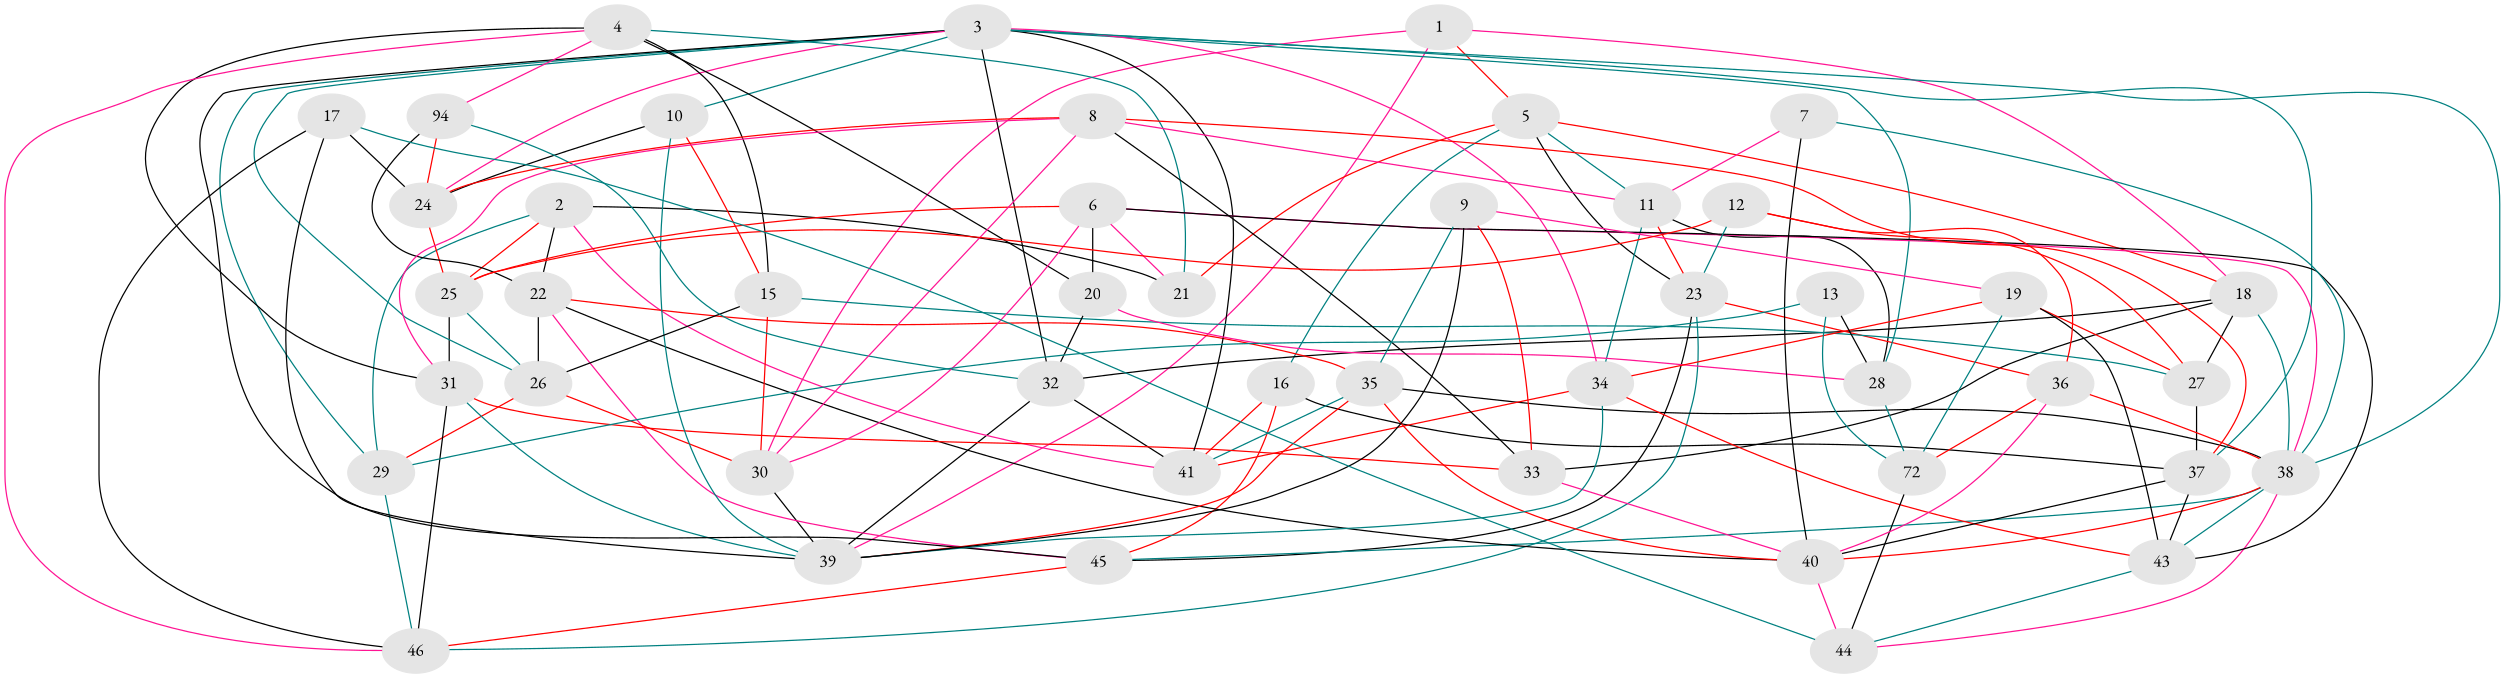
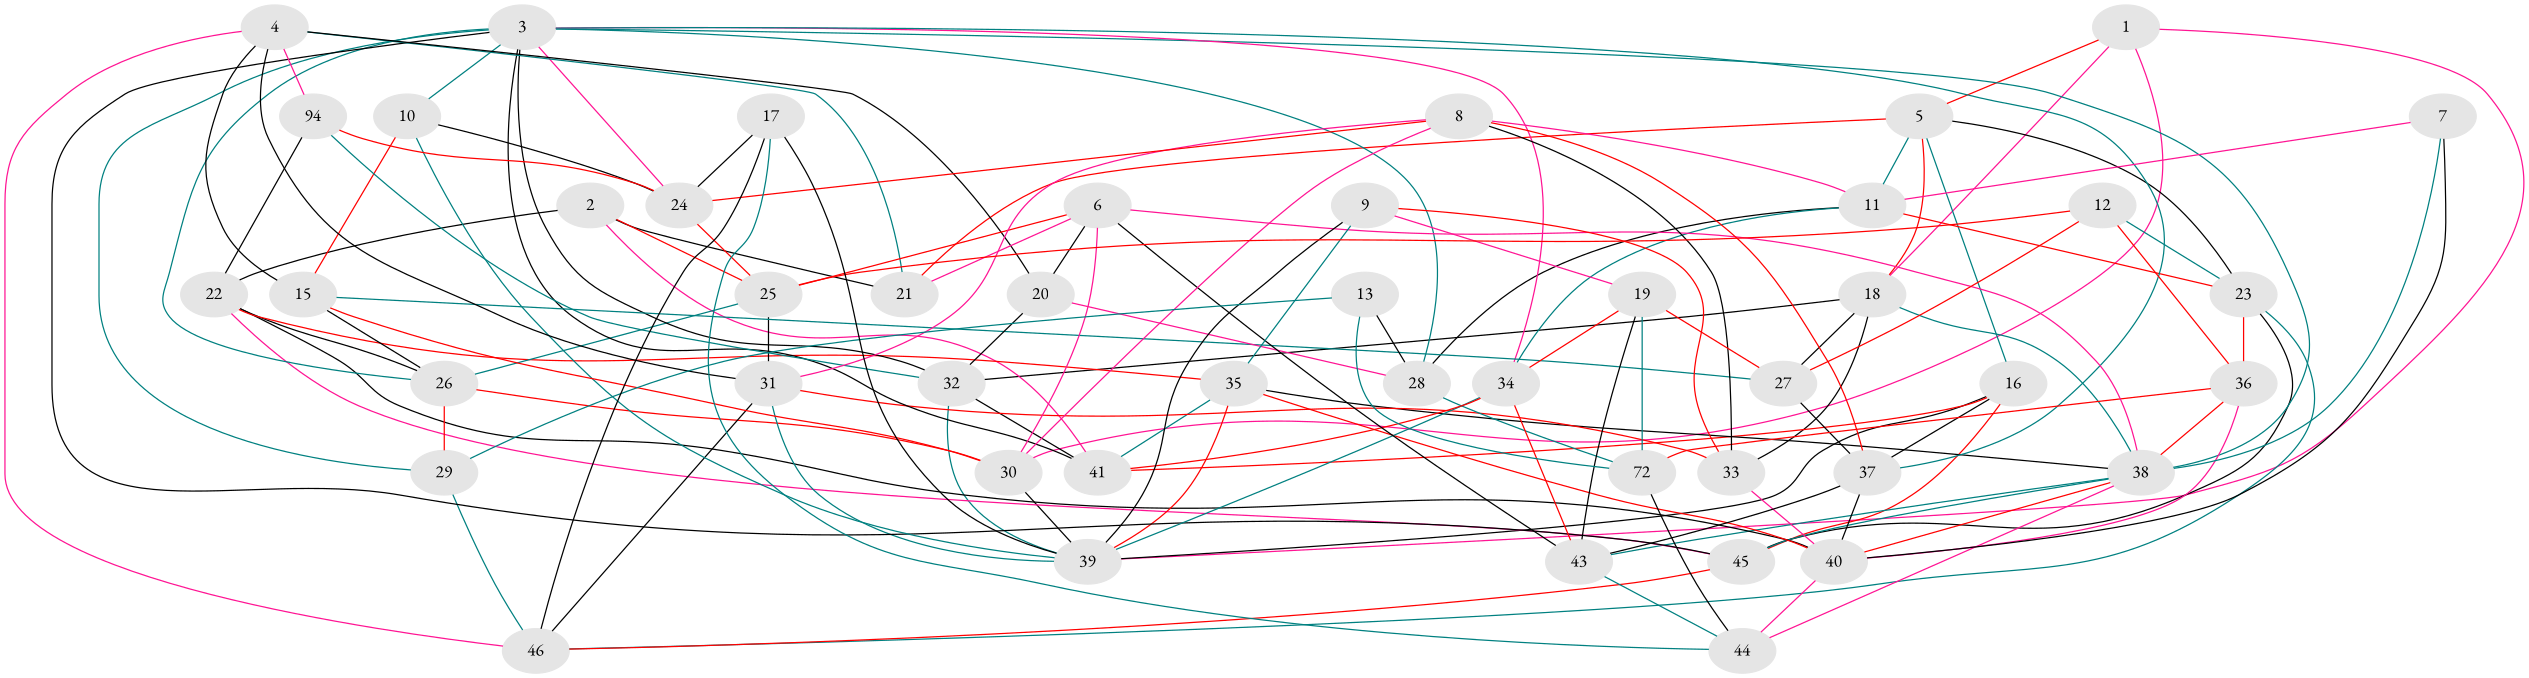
edge "2" -- "29": removed
edge "32" -- "39": color black -> teal
edge "16" -- "39": added
